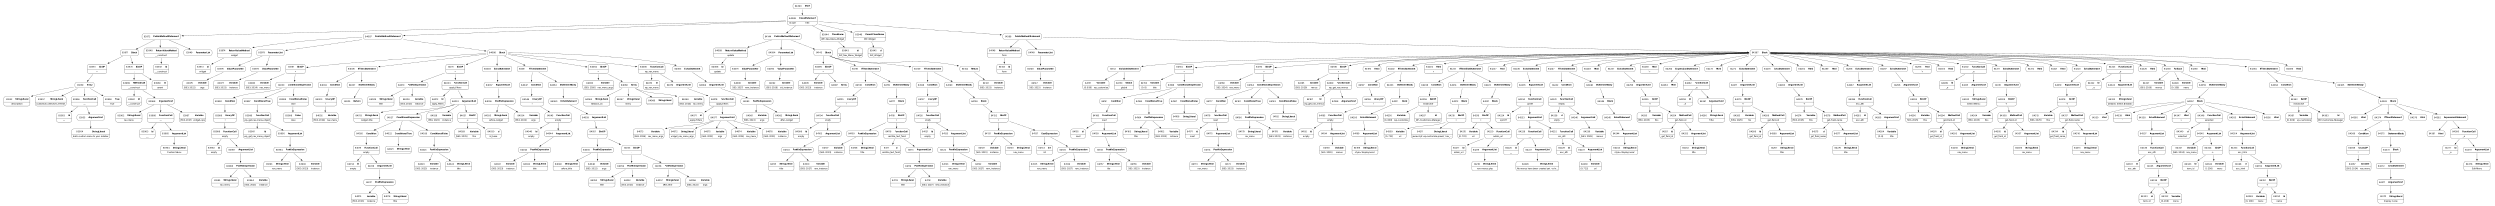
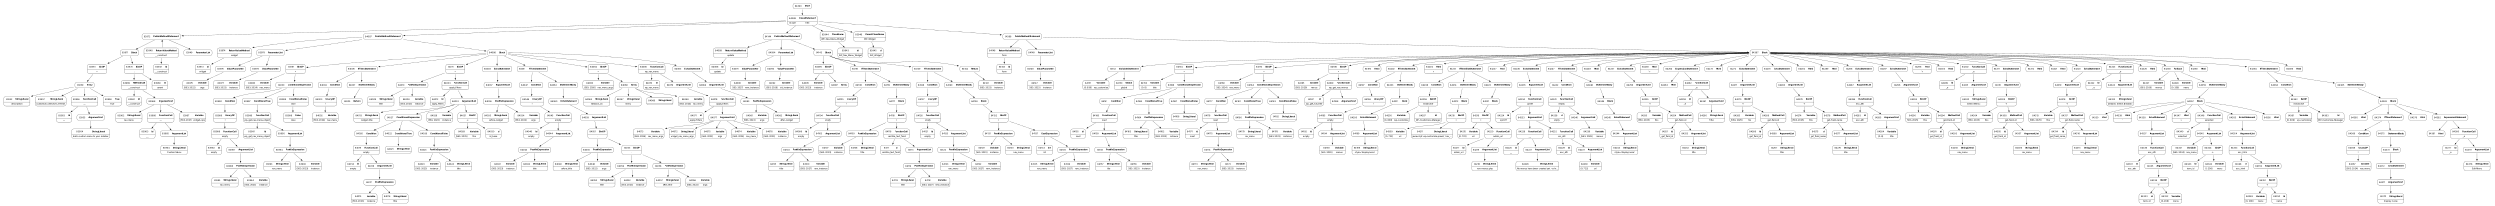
edge "83972" -> "83948": reversed
node "84187": text "wp_get_nav_menus" -> "wp_get_nav_title"
